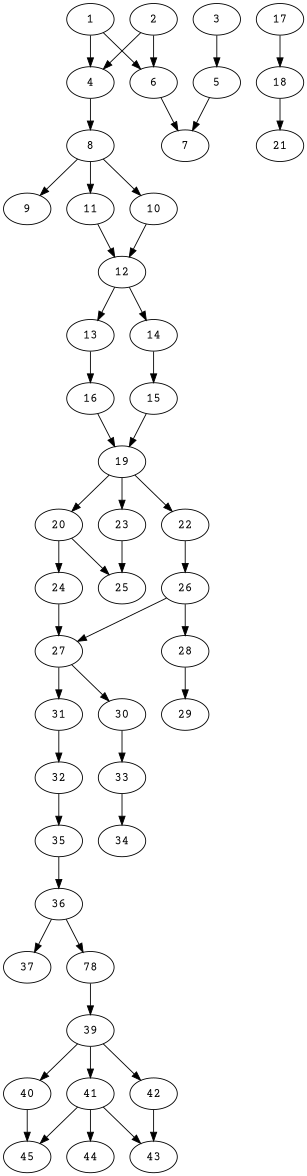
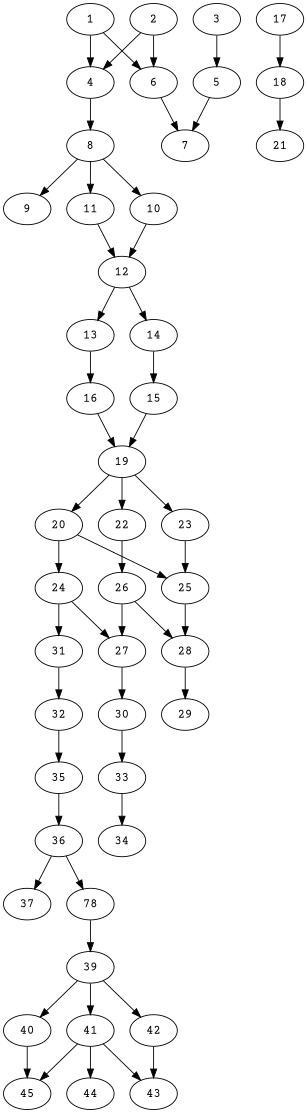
edge "25" -> "28": added
edge "27" -> "31": now "24" -> "31"
